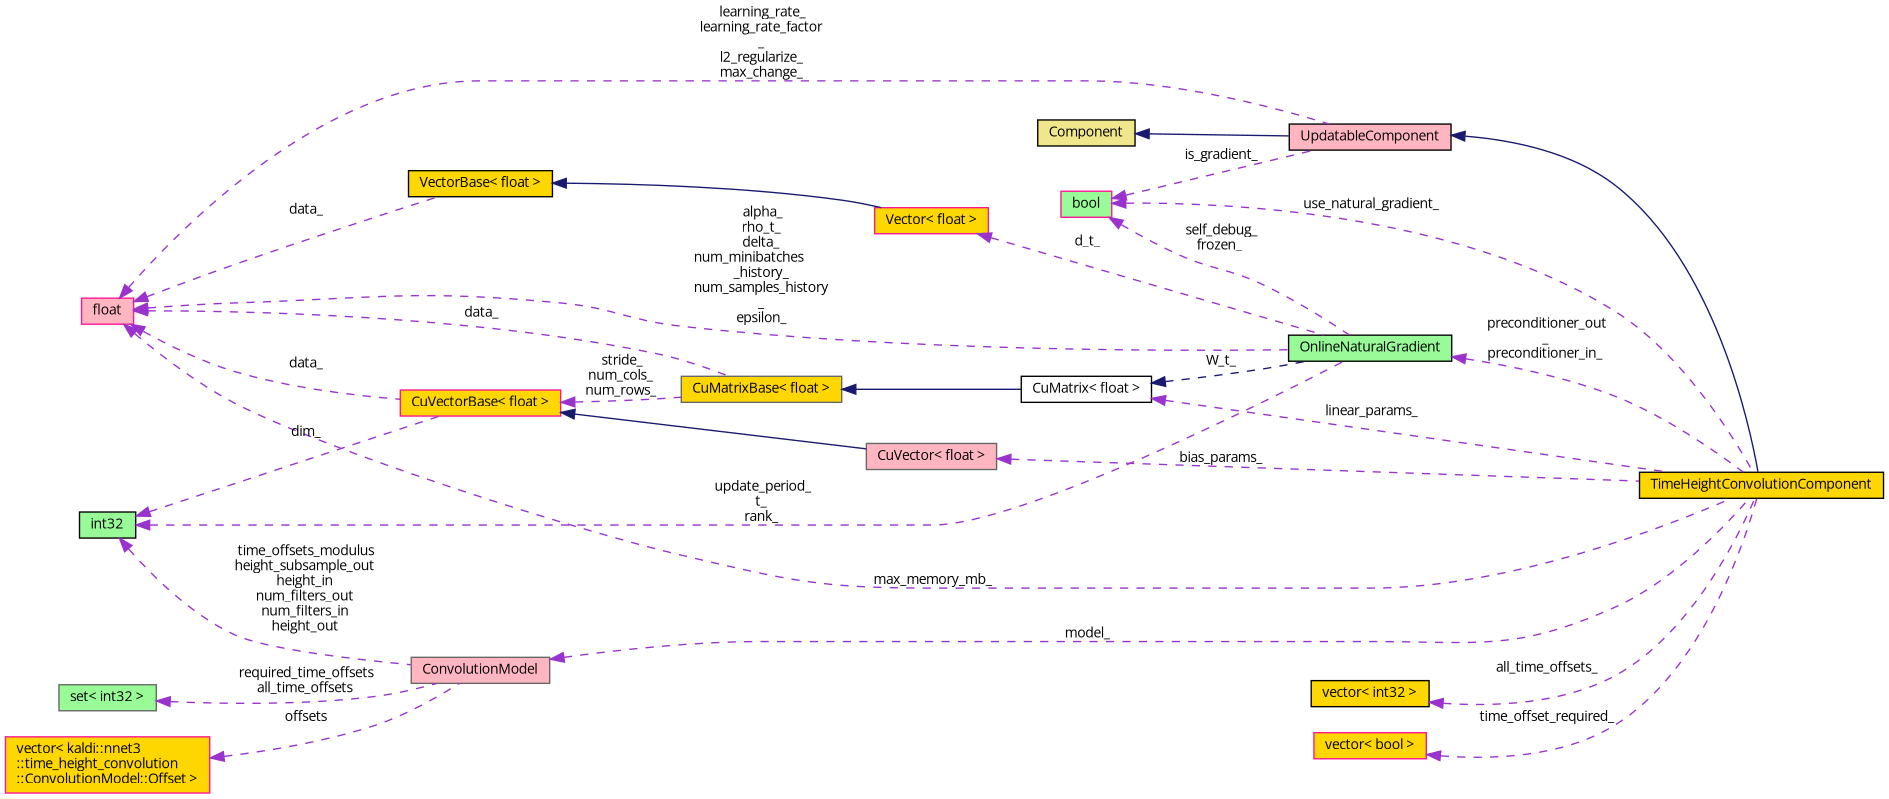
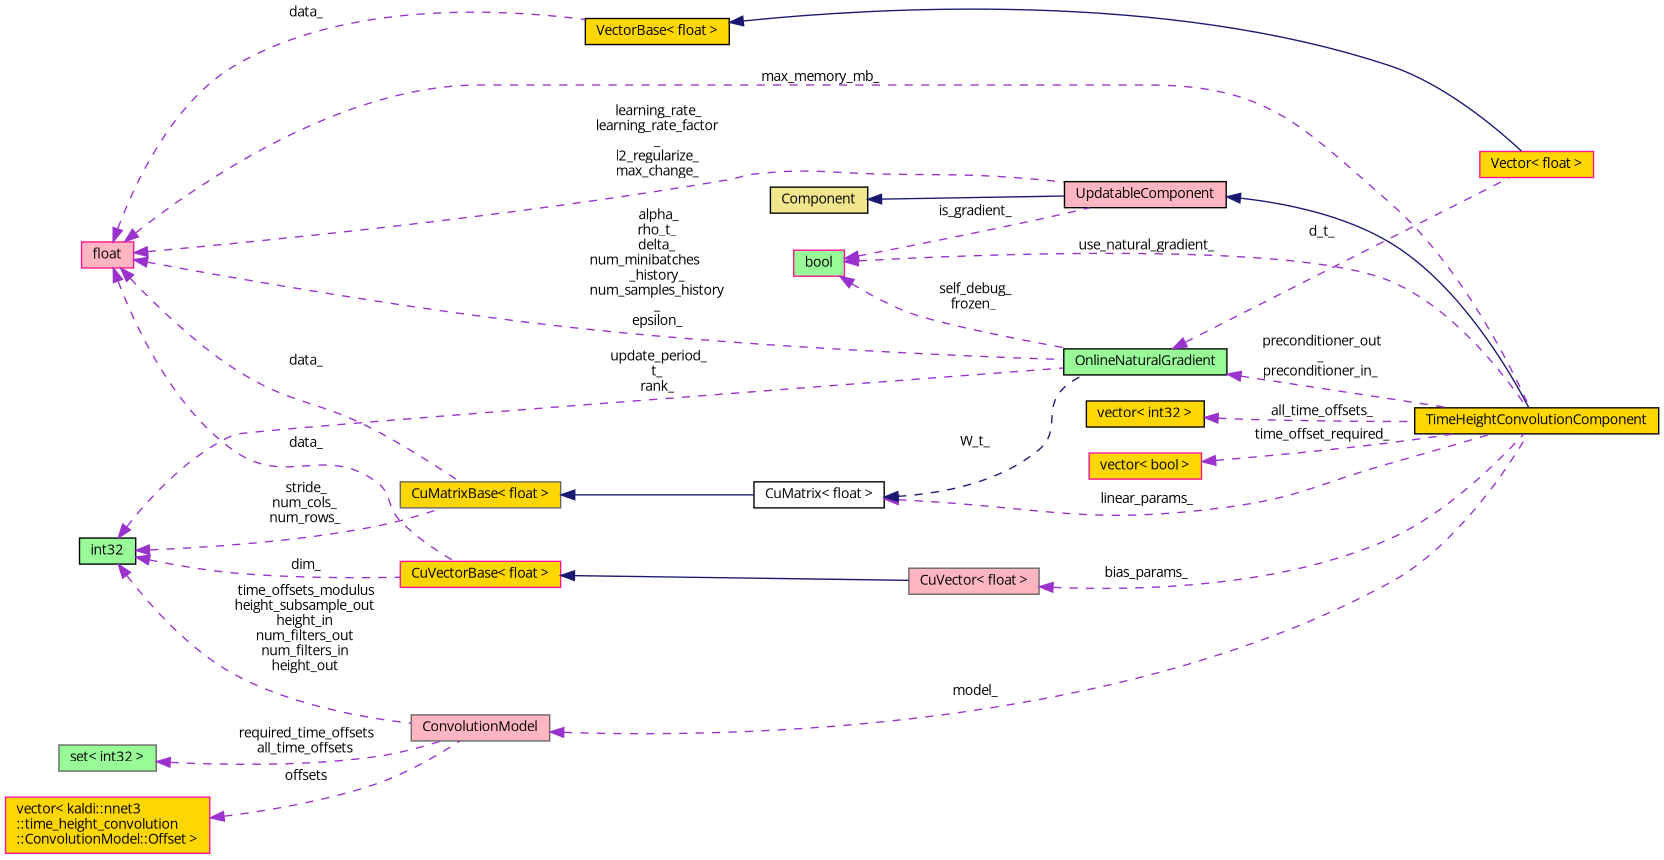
edge "OnlineNaturalGradient" -> "Vector< float >": reversed
edge "CuMatrixBase< float >" -> "CuVectorBase< float >": now "CuMatrixBase< float >" -> "int32"
